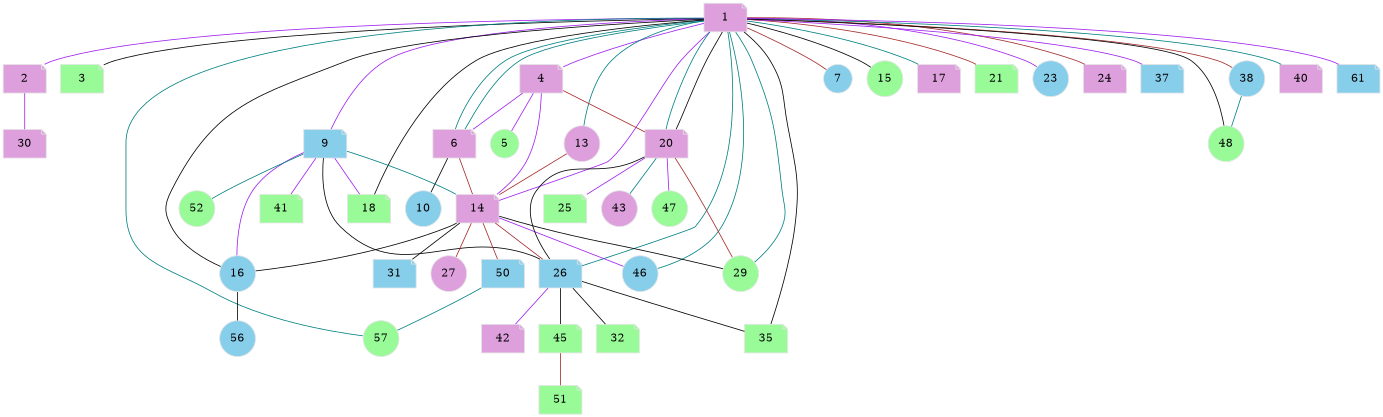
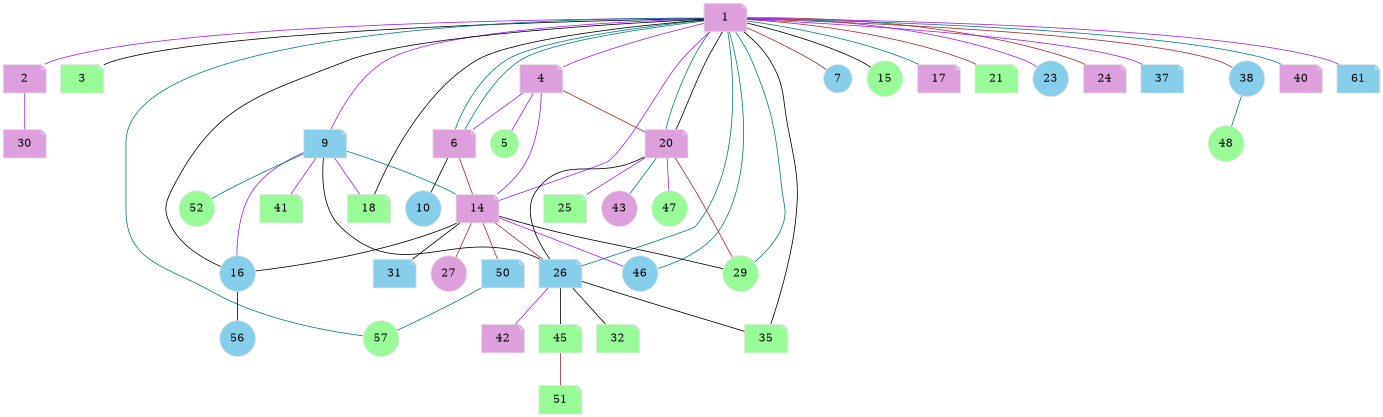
edge "1" -- "48": removed
node "13": removed
